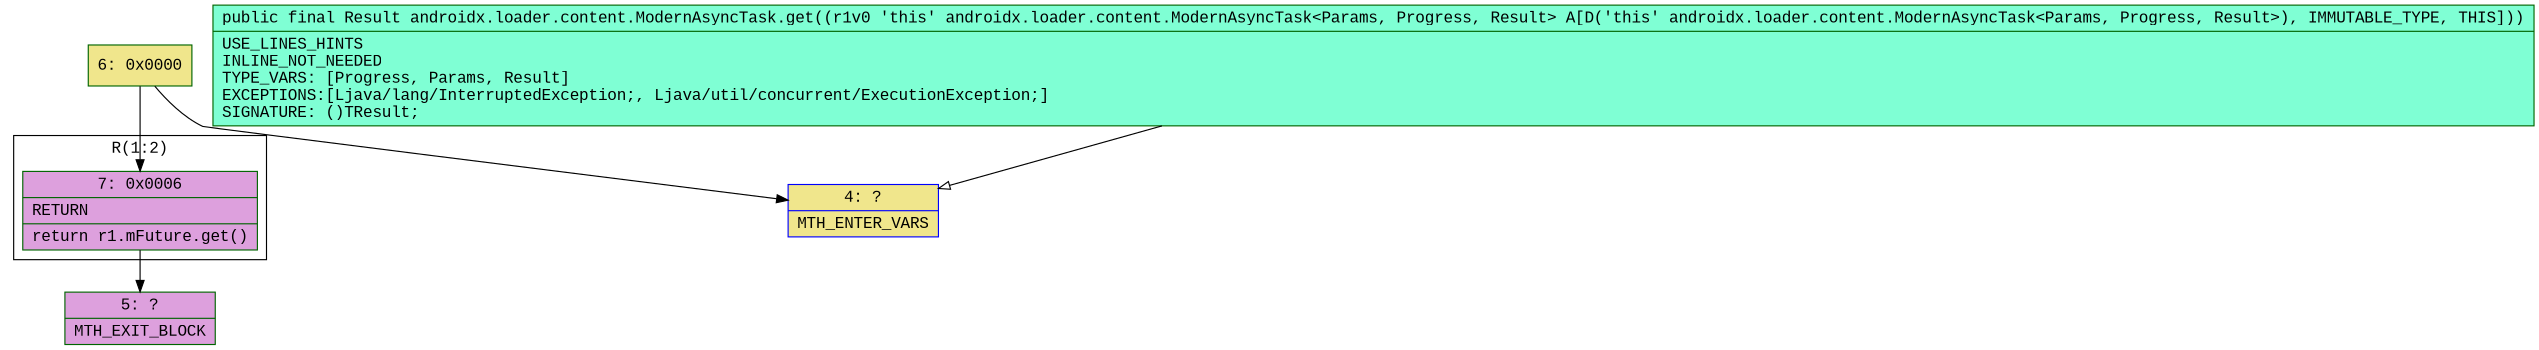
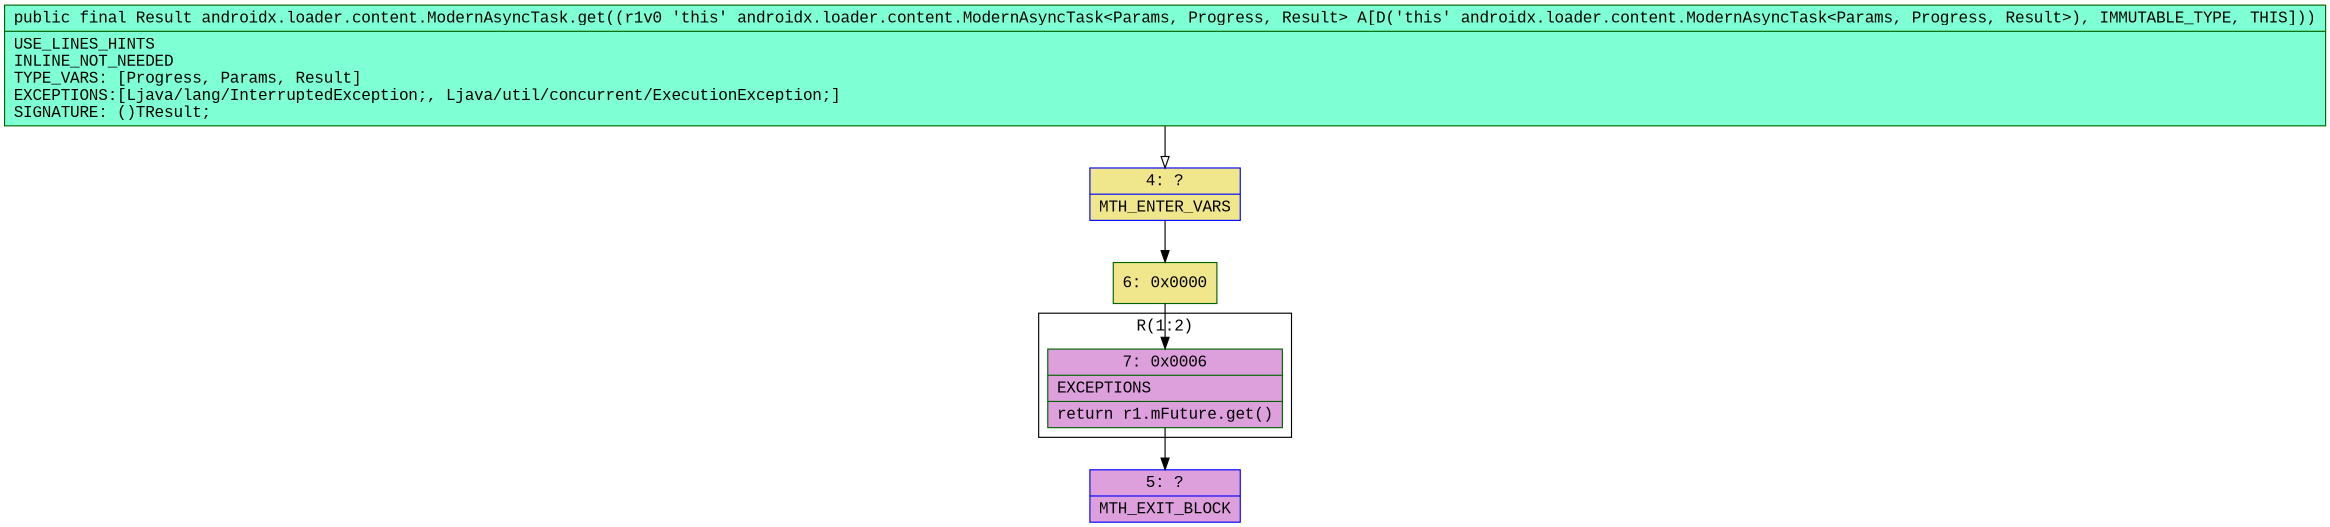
edge "6: 0x0000" -> "4: ?": reversed
node "7: 0x0006": text "RETURN" -> "EXCEPTIONS"
node "5: ?": color darkgreen -> blue
